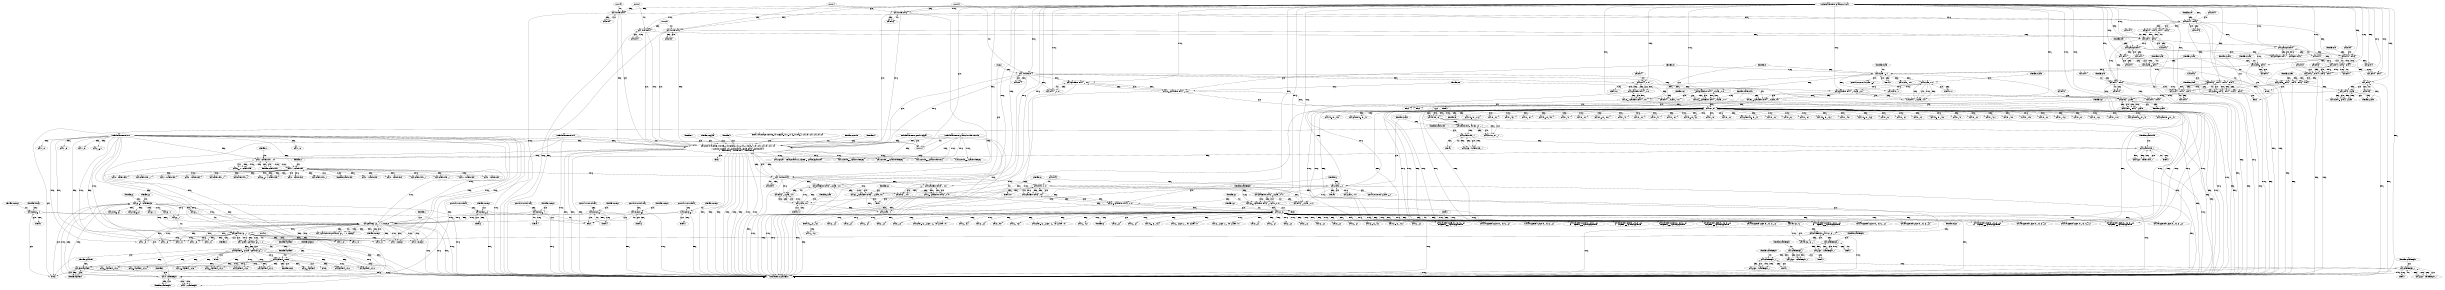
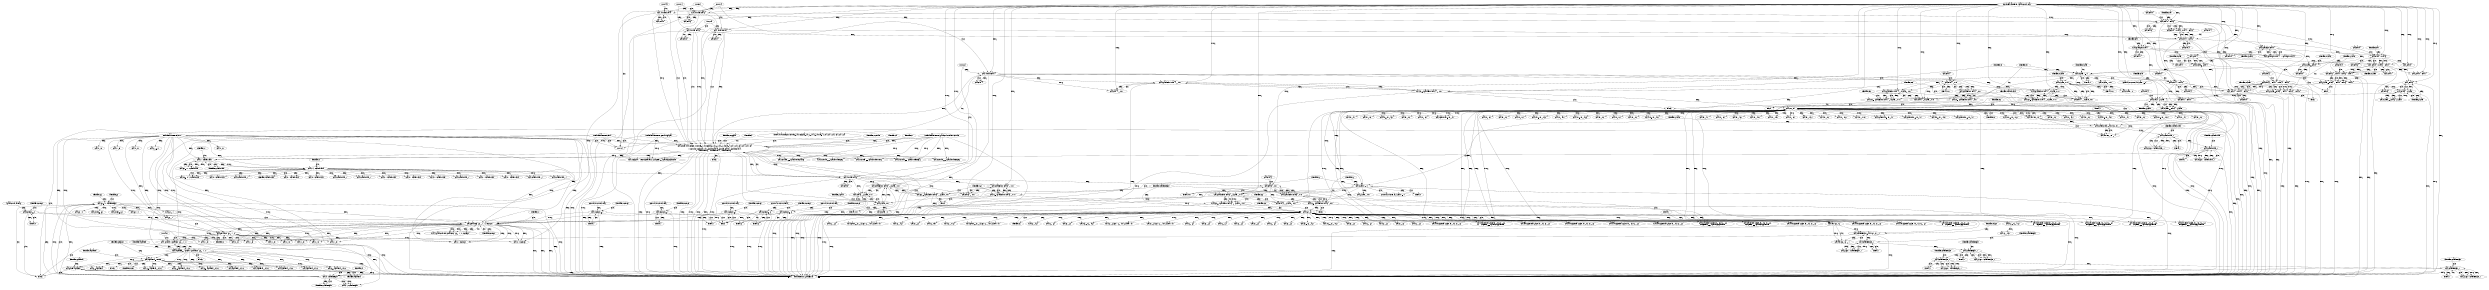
edge "(MethodParameterIn,SplashCoord *mat)" -> "(Call,(double)mat[5])": removed, label "DDG:"
edge "(Call,tx2 = splashFloor(mat[4] + xScale + 0.01))" -> "(Call,tx2 - tx)": removed, label "DDG:"
node "(Call,srcMode == splashModeCMYK8)": added
node "(Identifier,bitmap)": label "(Identifier,bitmap)" -> "(SplashCoord,bitmap)"
node "(Literal,lry = ty + lry1)": label "(Literal,lry = ty + lry1)" -> "(Call,lry = ty + lry1)"
